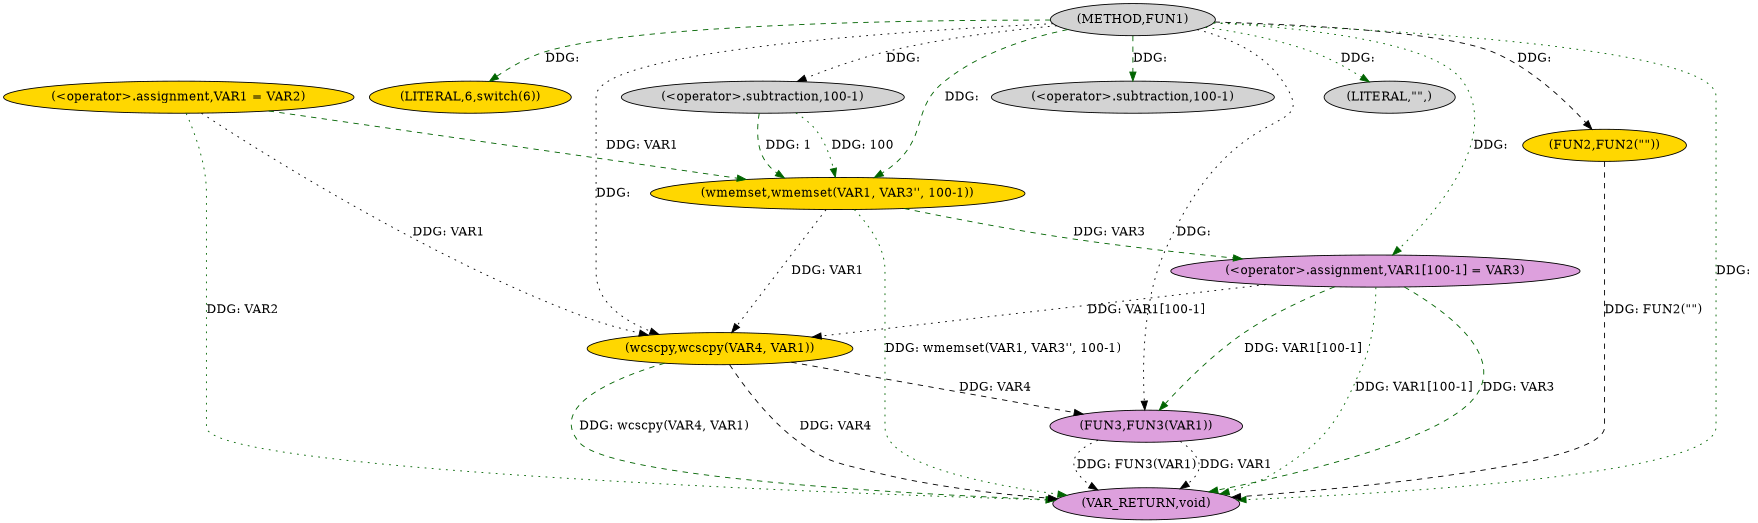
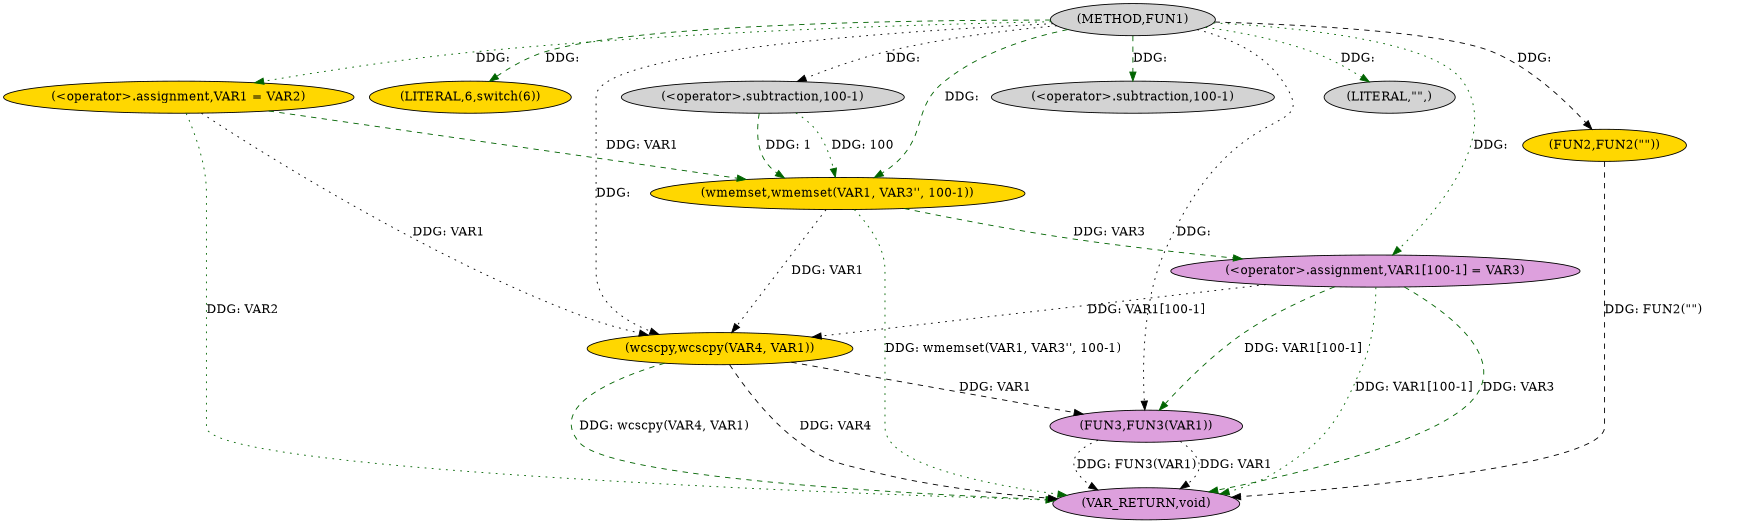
edge "(METHOD,FUN1)" -> "(VAR_RETURN,void)": now "(METHOD,FUN1)" -> "(<operator>.assignment,VAR1 = VAR2)"
edge "(wcscpy,wcscpy(VAR4, VAR1))" -> "(FUN3,FUN3(VAR1))": label "DDG: VAR4" -> "DDG: VAR1"
